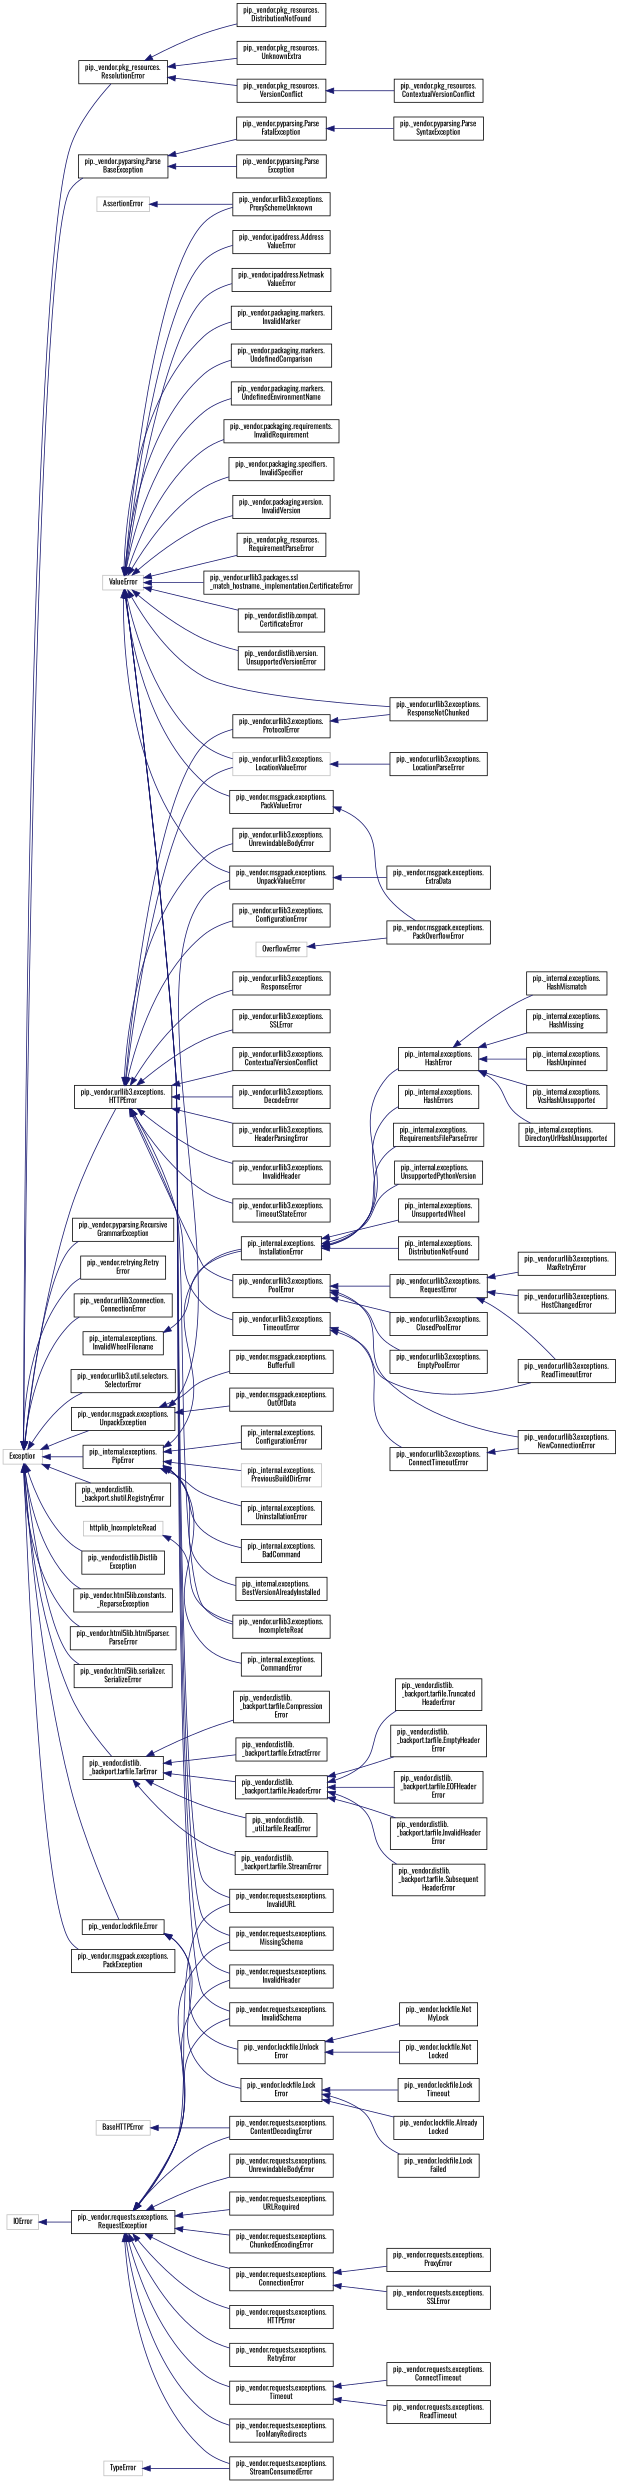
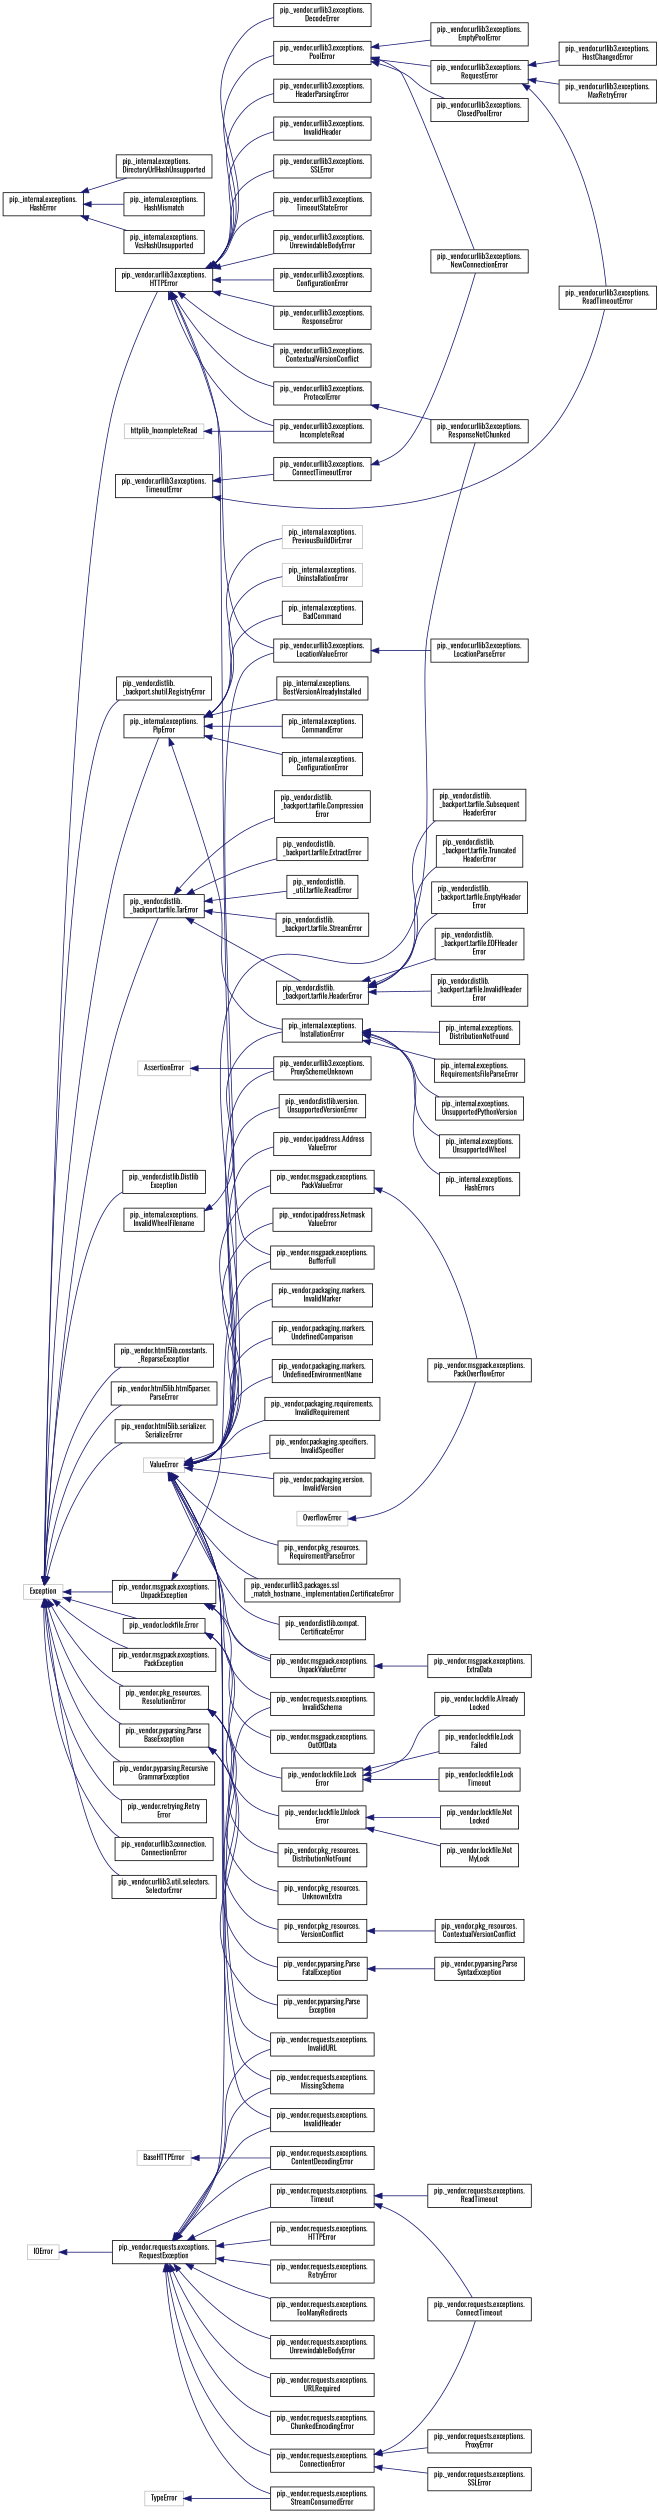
node "pip._vendor.urllib3.exceptions. LocationValueError": color grey75 -> black
node "pip._internal.exceptions. HashMissing": removed
node "pip._internal.exceptions. HashUnpinned": removed
edge "pip._internal.exceptions. HashError" -> "pip._internal.exceptions. InstallationError": removed
edge "pip._vendor.urllib3.exceptions. TimeoutError" -> "pip._vendor.urllib3.exceptions. HTTPError": now "pip._vendor.msgpack.exceptions. BufferFull" -> "pip._vendor.urllib3.exceptions. HTTPError"
node "pip._internal.exceptions. UninstallationError": color black -> grey75
edge "pip._vendor.requests.exceptions. ConnectTimeout" -> "pip._vendor.requests.exceptions. ConnectionError": added
